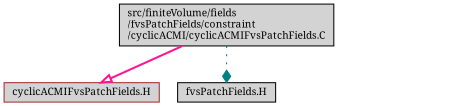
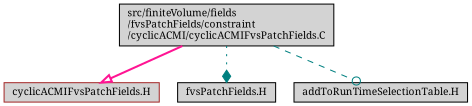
node "addToRunTimeSelectionTable.H": added
